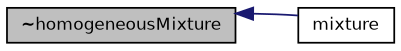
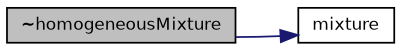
edge "mixture" -> "~homogeneousMixture": reversed
